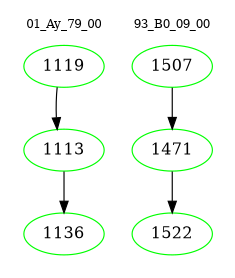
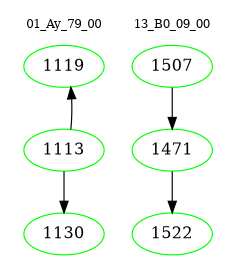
cluster "93_B0_09_00": label "93_B0_09_00" -> "13_B0_09_00"
edge "1119" -> "1113": reversed
node "1136": label "1136" -> "1130"
